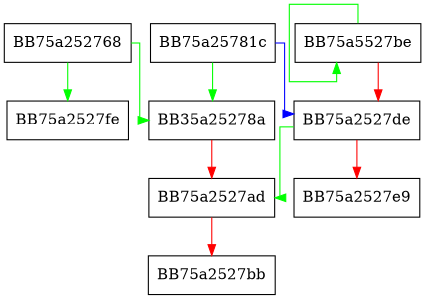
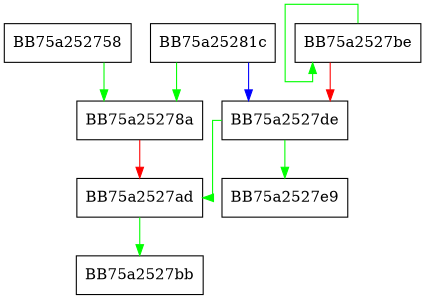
node "BB75a252768": label "BB75a252768" -> "BB75a252758"
node "BB75a25781c": label "BB75a25781c" -> "BB75a25281c"
node "BB75a5527be": label "BB75a5527be" -> "BB75a2527be"
node "BB75a2527fe": removed
node "BB35a25278a": label "BB35a25278a" -> "BB75a25278a"
edge "BB75a2527de" -> "BB75a2527e9": color red -> green
edge "BB75a2527ad" -> "BB75a2527bb": color red -> green
